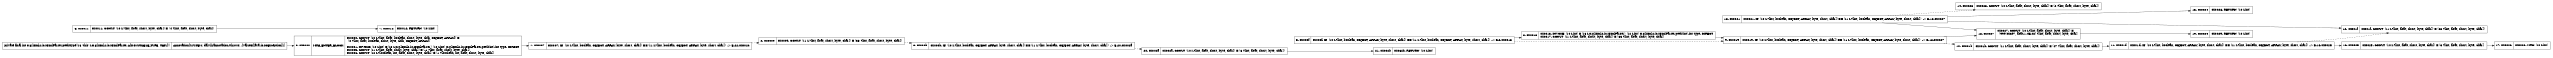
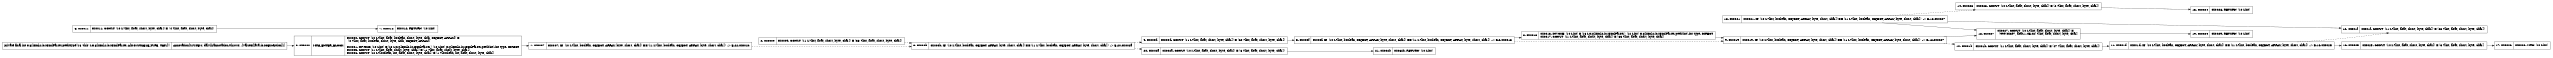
edge "13: 0x0021" -> "15: 0x0024": now "14: 0x0023" -> "15: 0x0024"
node "4: 0x000d": added
edge "1: 0x0007" -> "2: 0x0009": now "1: 0x0007" -> "3: 0x000b"
